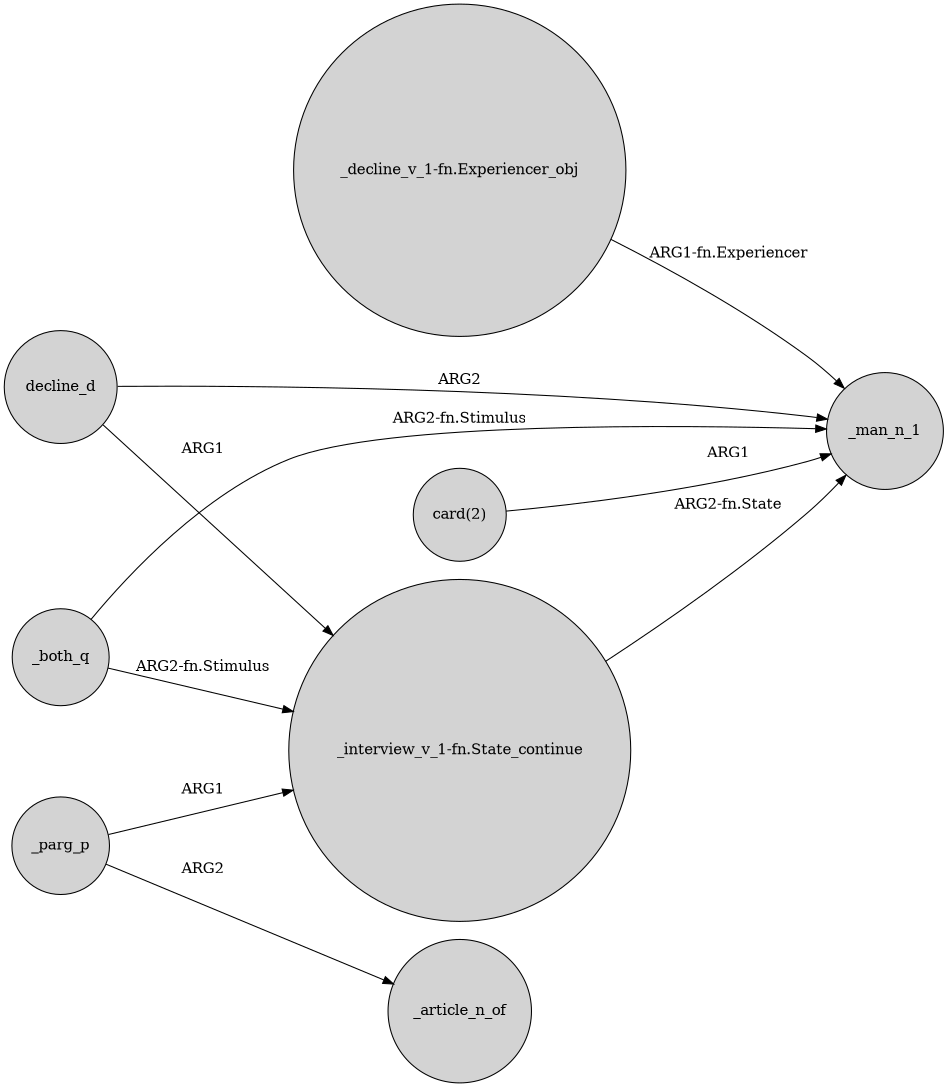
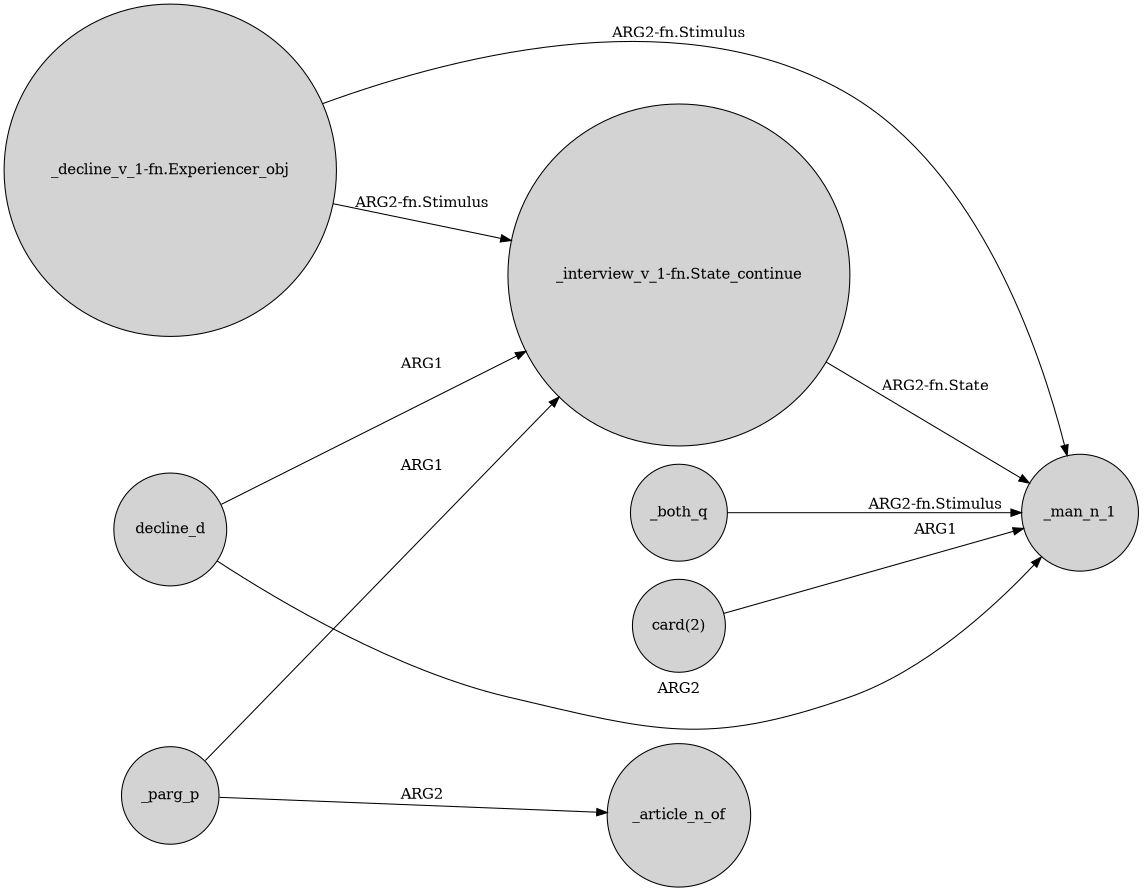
edge "_decline_v_1-fn.Experiencer_obj" -> "_man_n_1": label "ARG1-fn.Experiencer" -> "ARG2-fn.Stimulus"
edge "_both_q" -> "_interview_v_1-fn.State_continue": now "_decline_v_1-fn.Experiencer_obj" -> "_interview_v_1-fn.State_continue"
